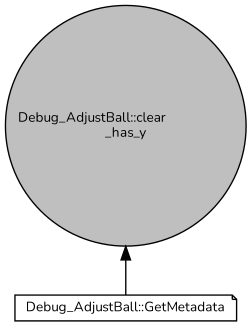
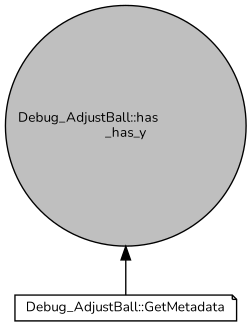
node "Debug_AdjustBall::clear _has_y": label "Debug_AdjustBall::clear _has_y" -> "Debug_AdjustBall::has _has_y"
